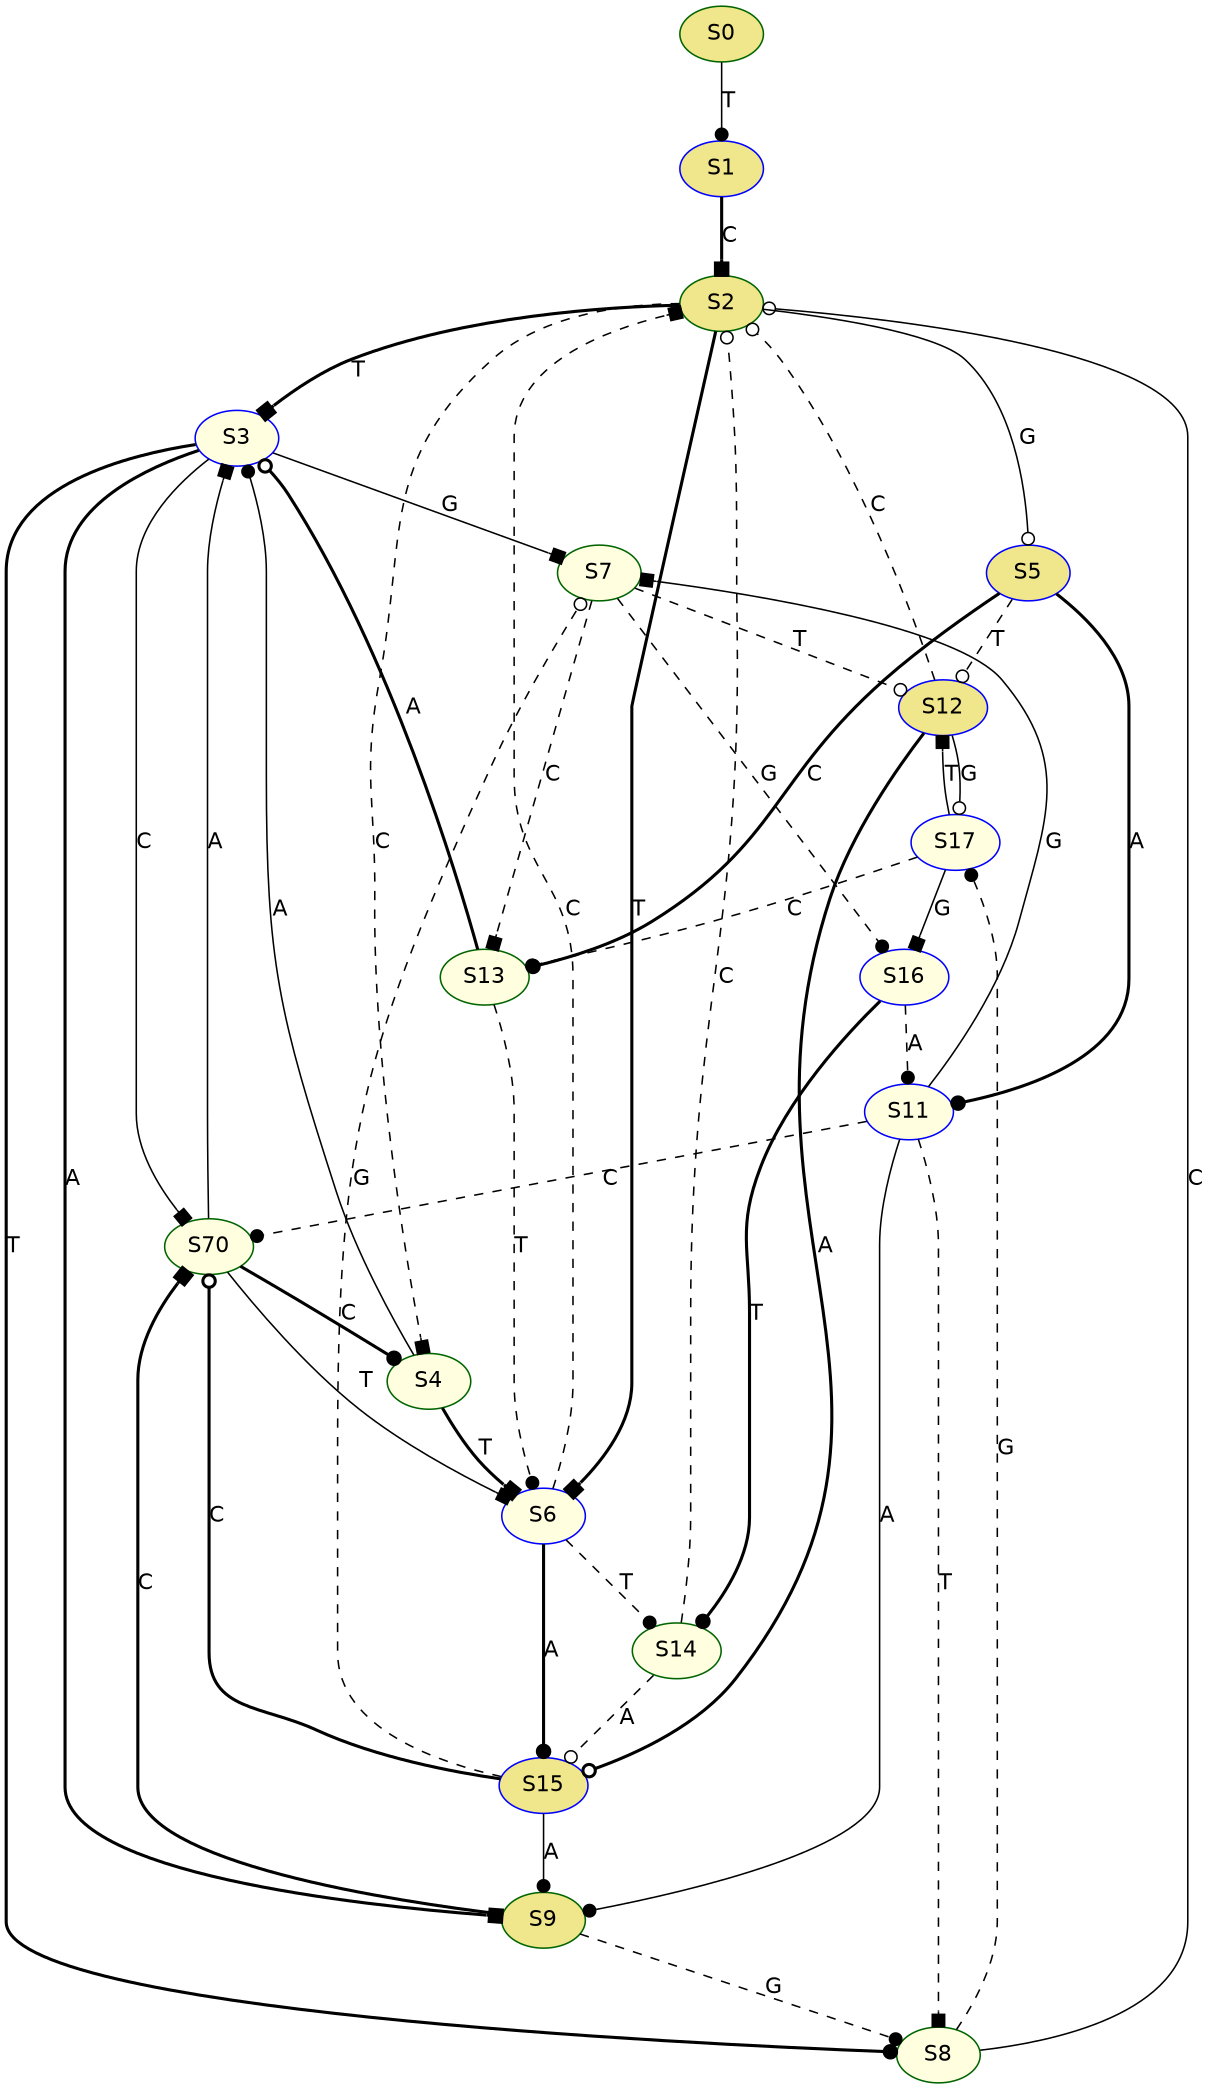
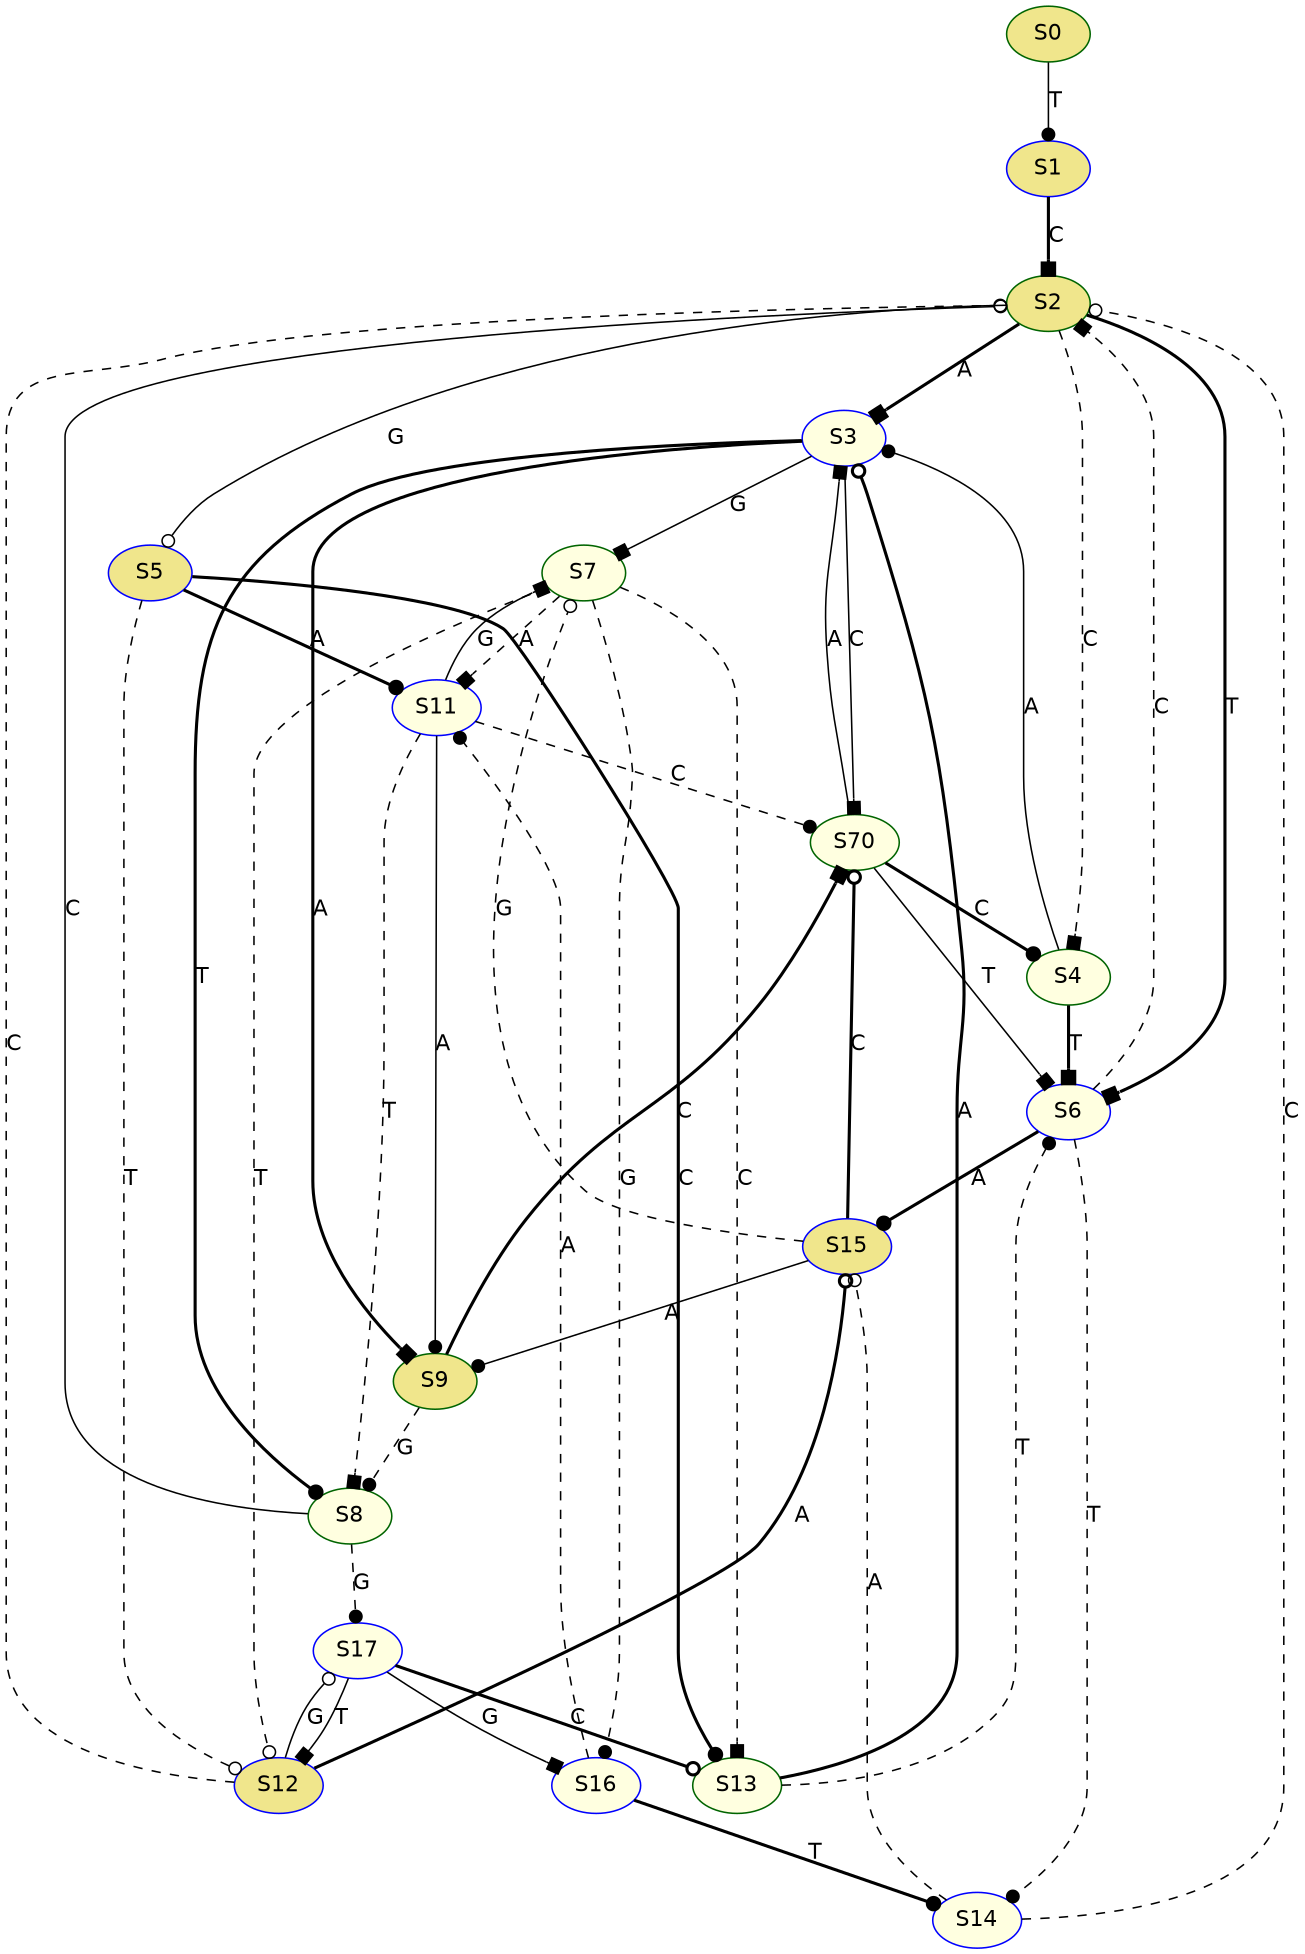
edge "S2" -> "S3": label "T" -> "A"
edge "S7" -> "S11": added, label "A"
edge "S17" -> "S13": style dashed -> bold
node "S14": color darkgreen -> blue
